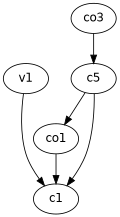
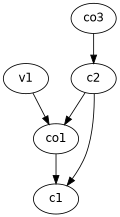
node "c5": label "c5" -> "c2"
edge "v1" -> "c1": now "v1" -> "co1"
